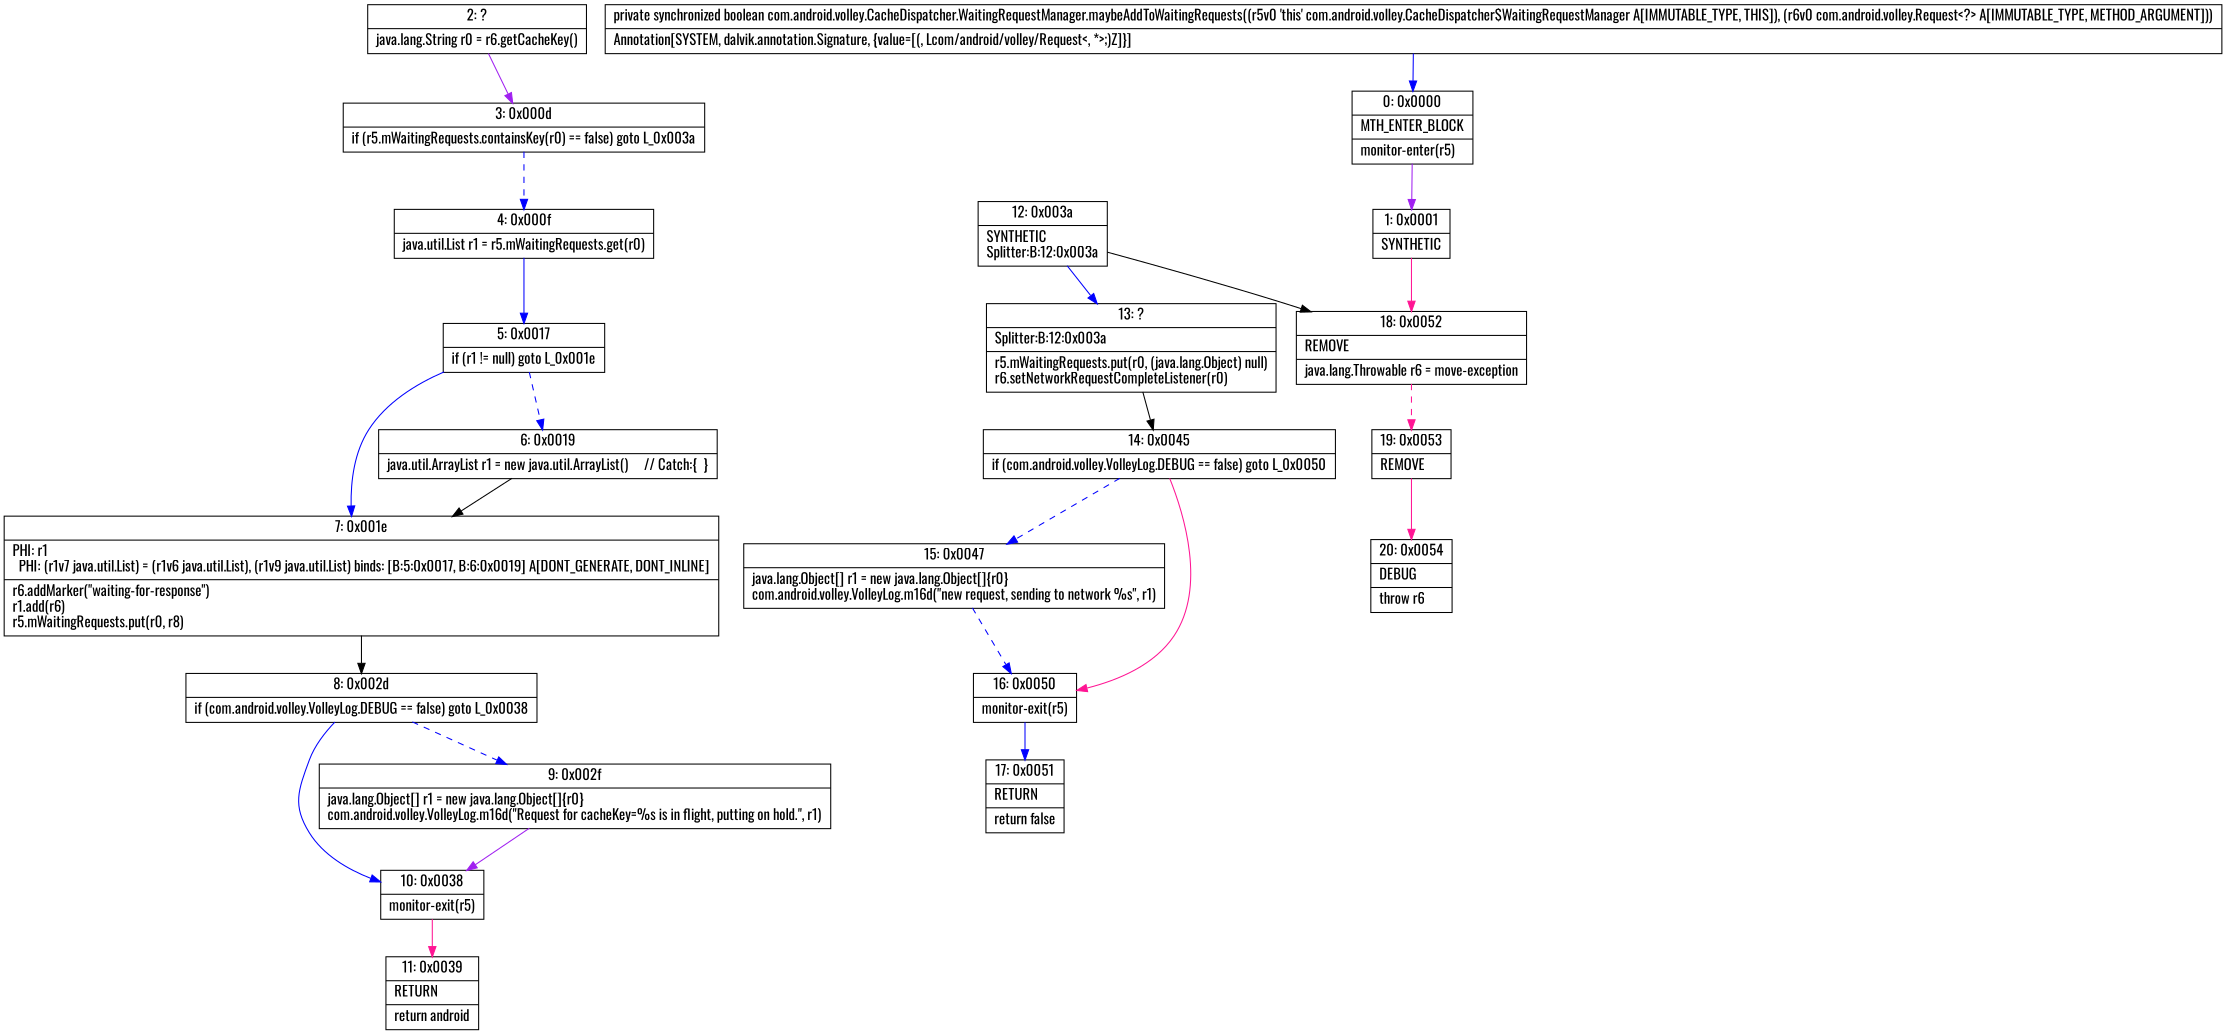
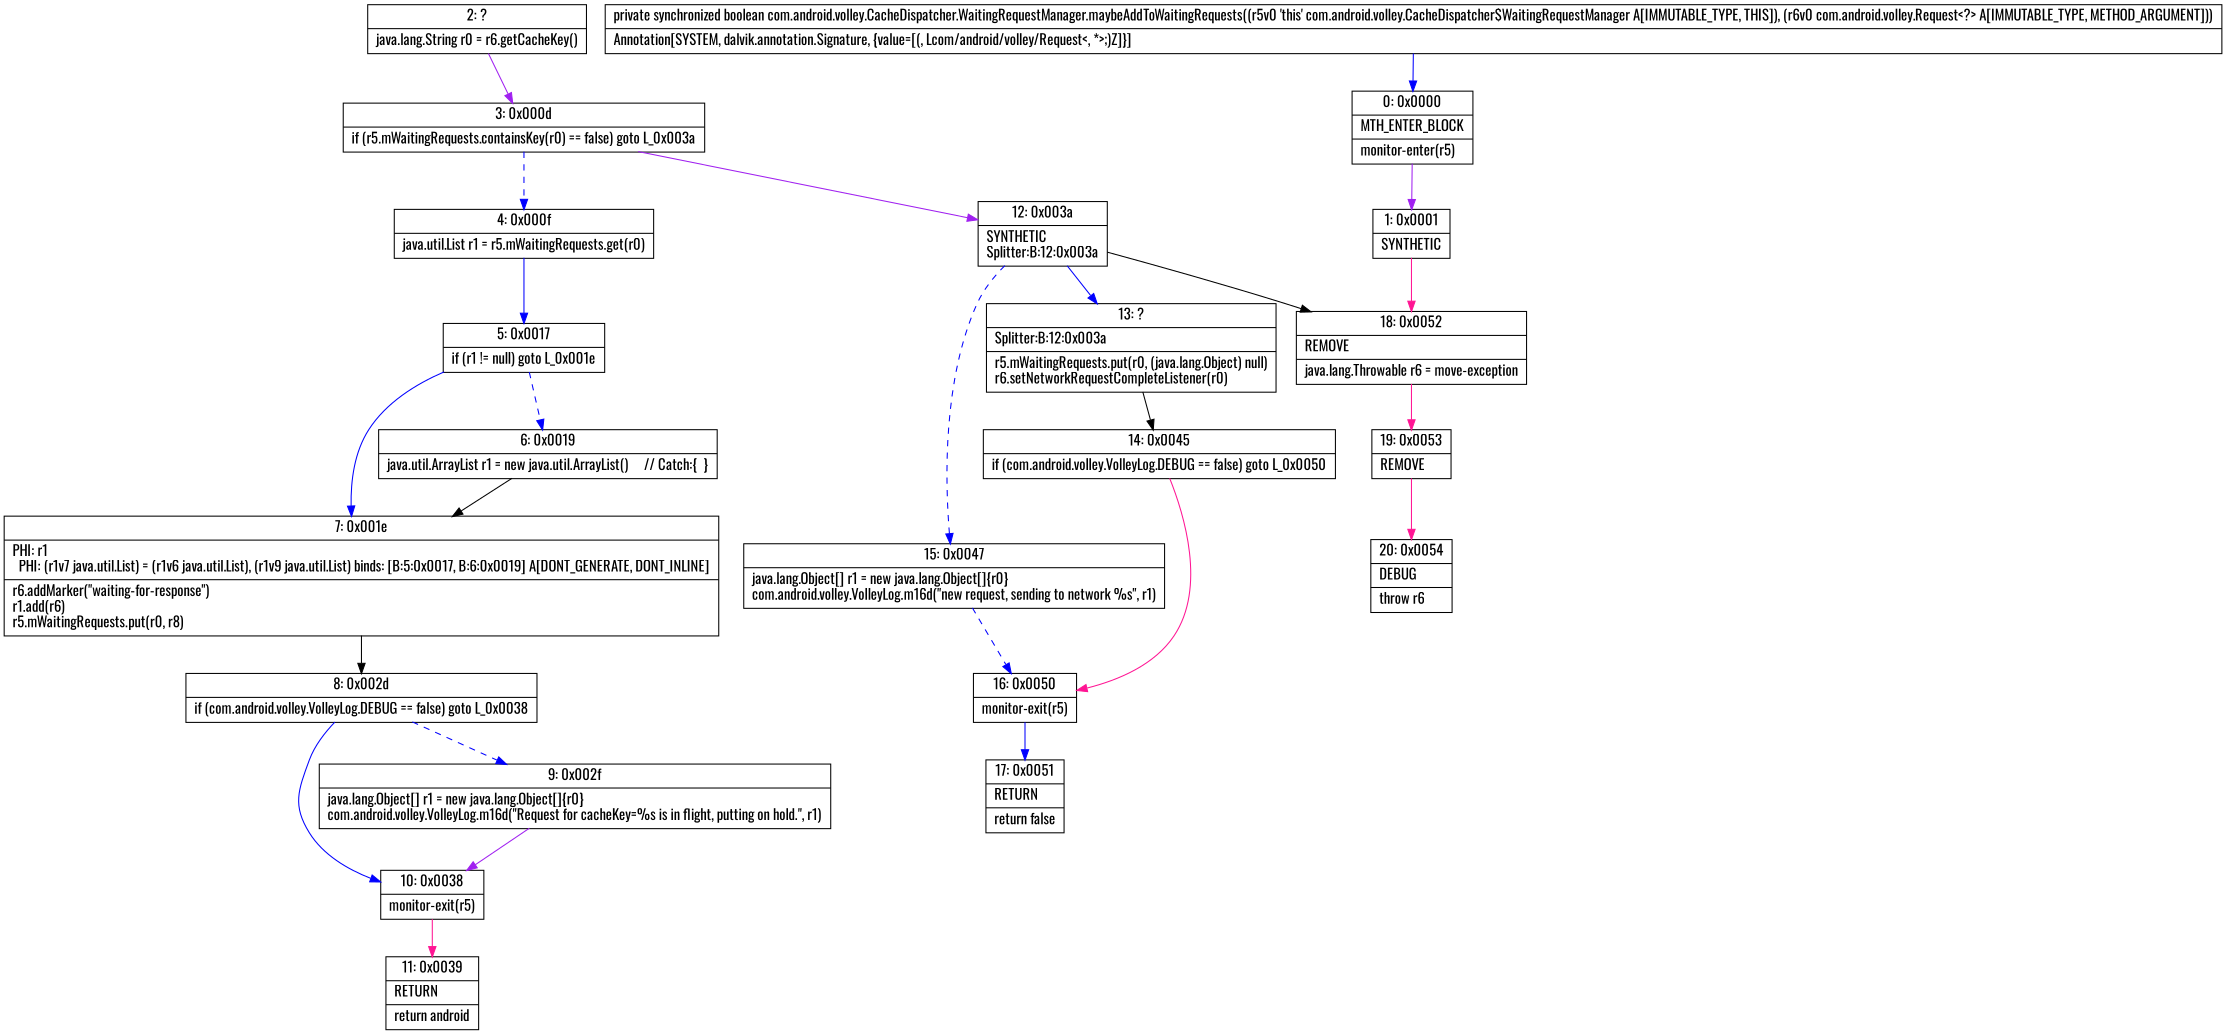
edge "3: 0x000d" -> "12: 0x003a": added
edge "18: 0x0052" -> "19: 0x0053": style dashed -> solid
edge "14: 0x0045" -> "15: 0x0047": now "12: 0x003a" -> "15: 0x0047"
